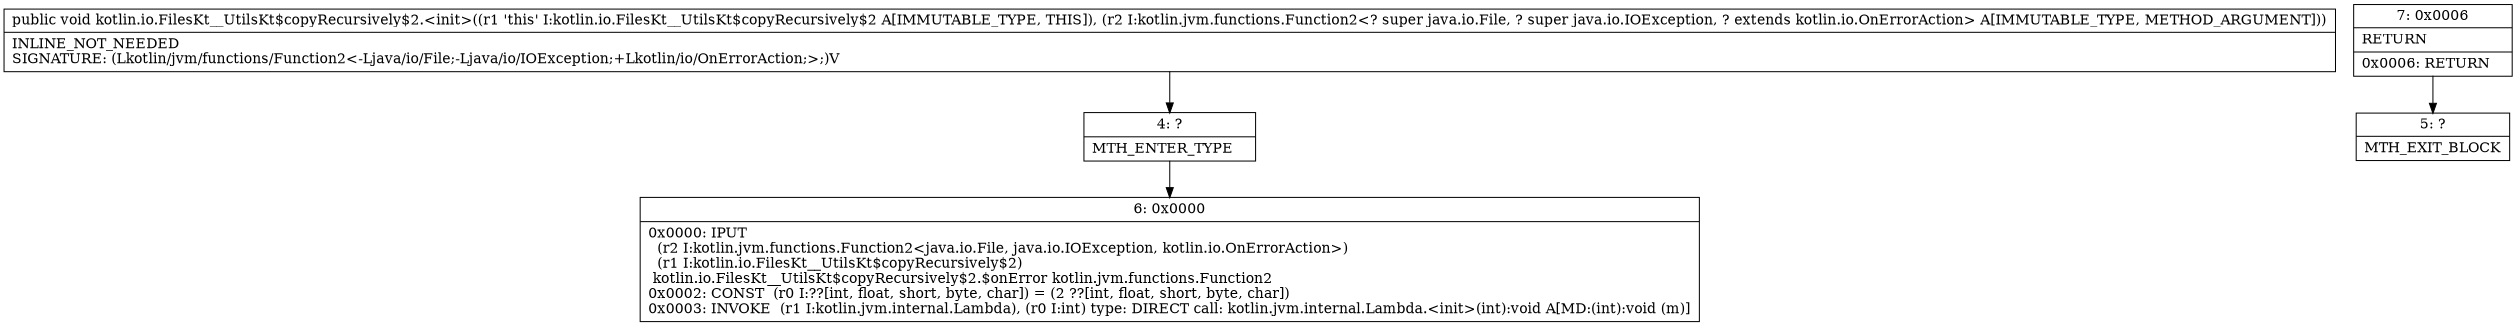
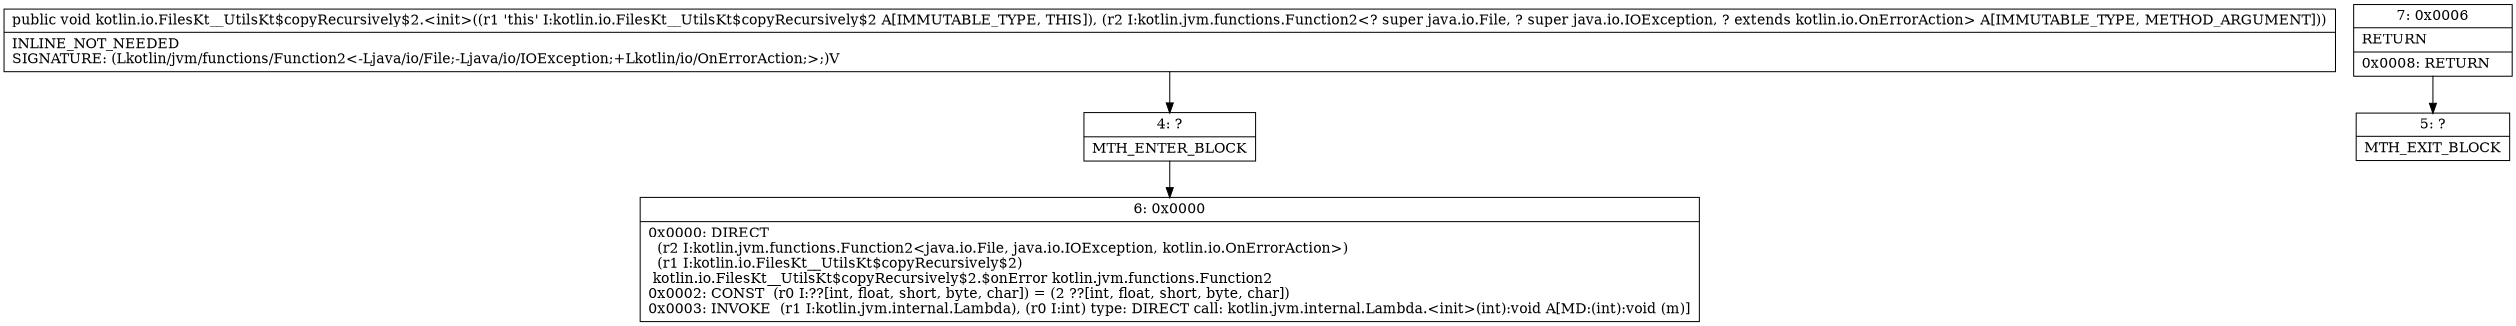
node "7: 0x0006": text "0x0006: RETURN" -> "0x0008: RETURN"
node "4: ?": text "MTH_ENTER_TYPE" -> "MTH_ENTER_BLOCK"
node "6: 0x0000": text "0x0000: IPUT" -> "0x0000: DIRECT"
